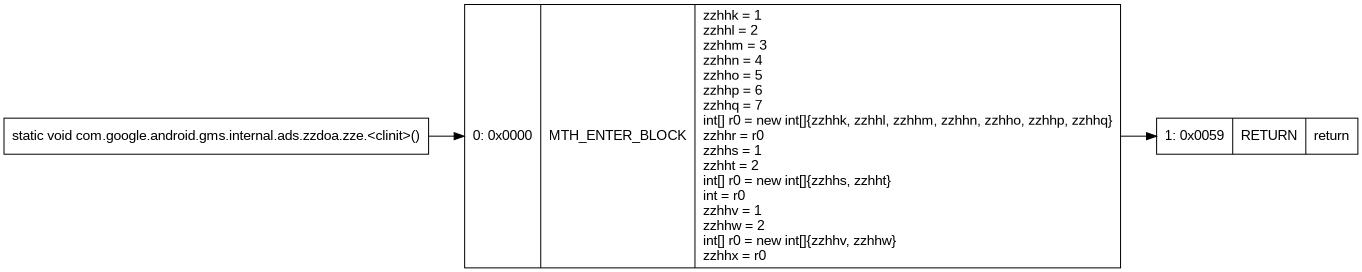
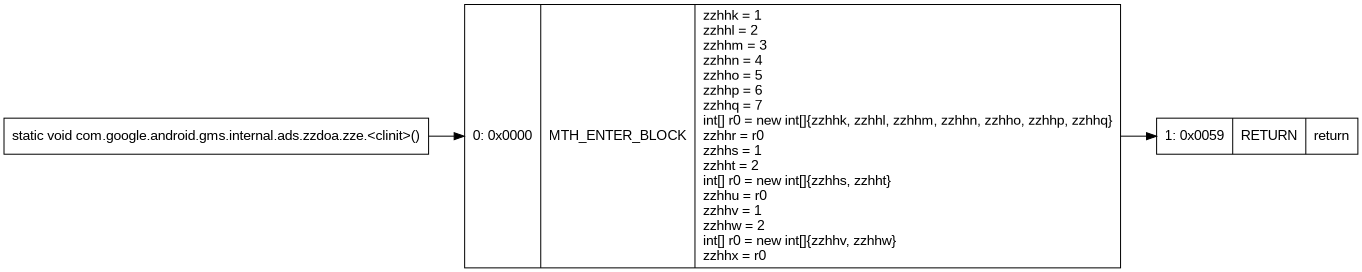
node "0: 0x0000": text "int = r0" -> "zzhhu = r0"
